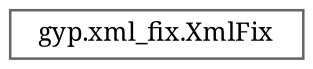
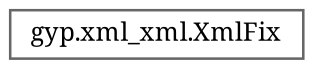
node "gyp.xml_fix.XmlFix": label "gyp.xml_fix.XmlFix" -> "gyp.xml_xml.XmlFix"
